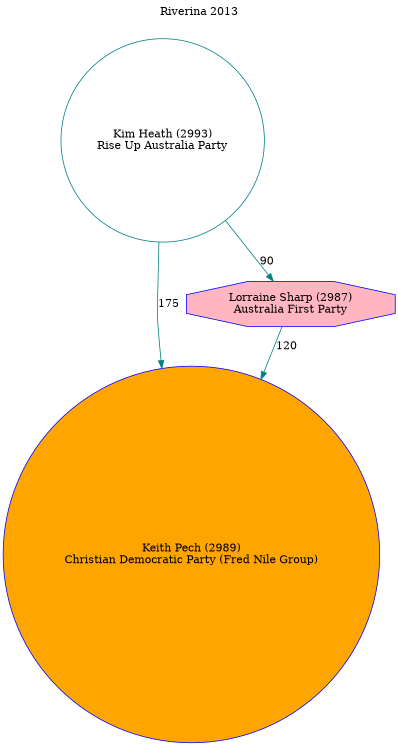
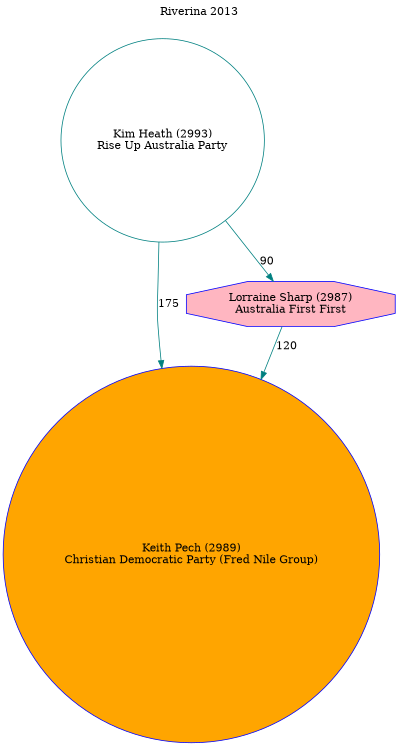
node "Lorraine Sharp (2987) Australia First Party": label "Lorraine Sharp (2987) Australia First Party" -> "Lorraine Sharp (2987) Australia First First"
